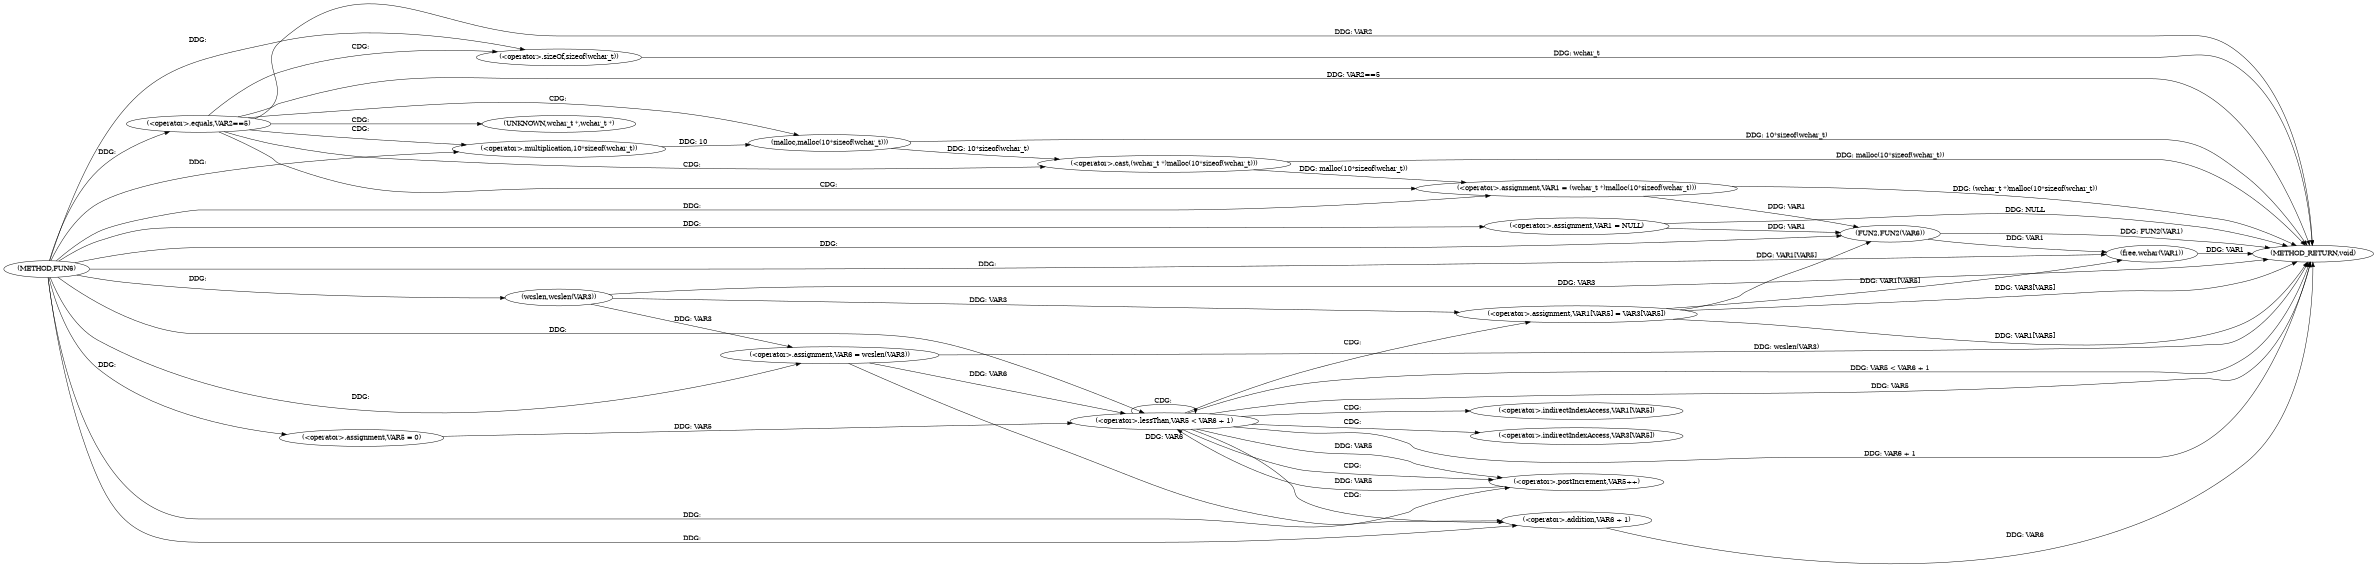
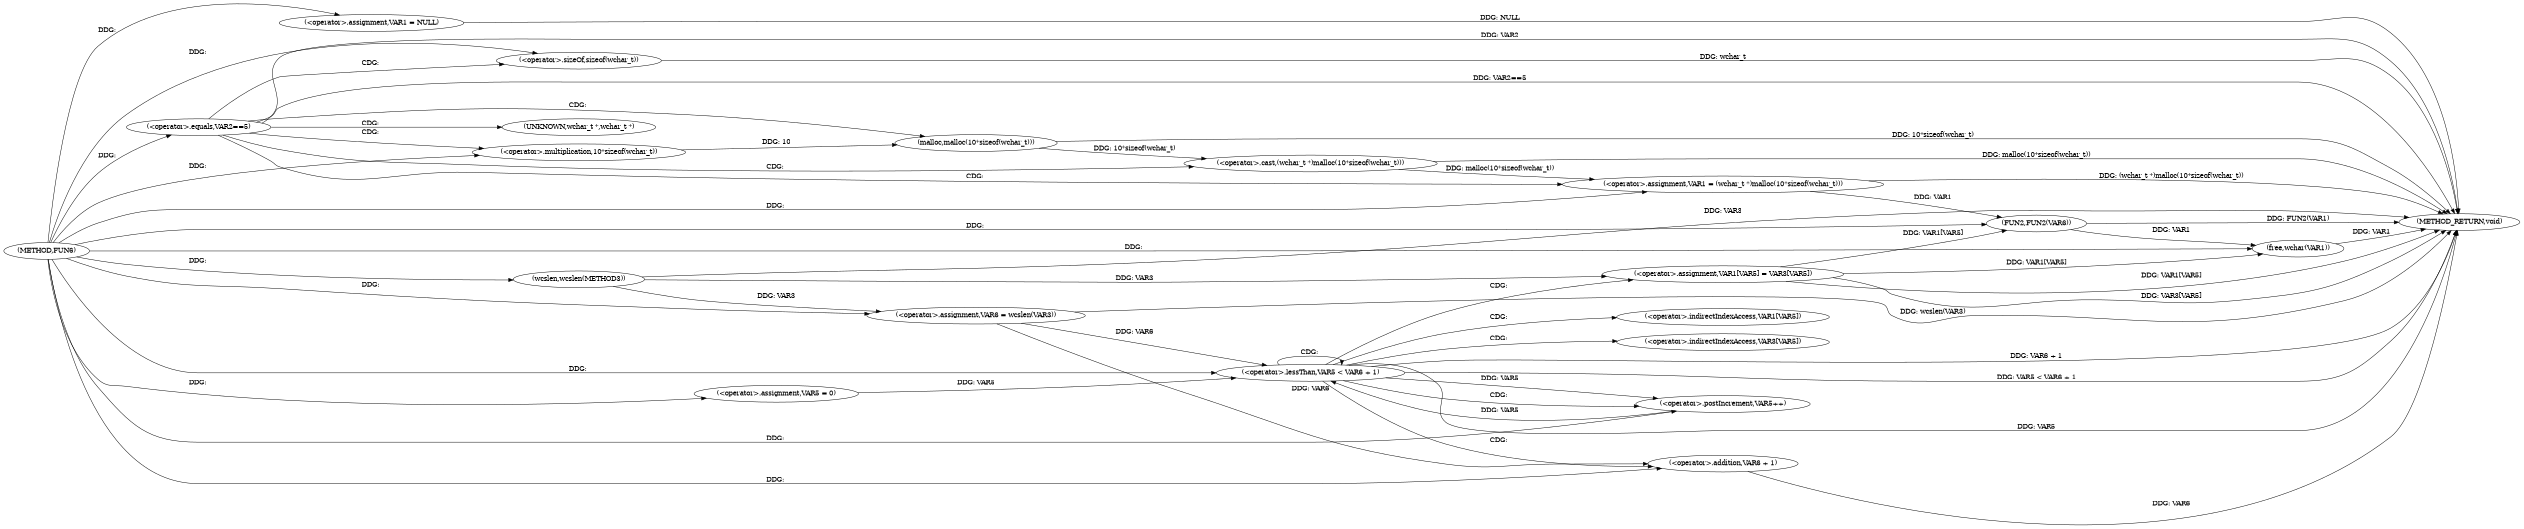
edge "(<operator>.assignment,VAR1 = NULL)" -> "(FUN2,FUN2(VAR6))": removed, label "DDG: VAR1"
node "(wcslen,wcslen(VAR3))": label "(wcslen,wcslen(VAR3))" -> "(wcslen,wcslen(METHOD3))"
